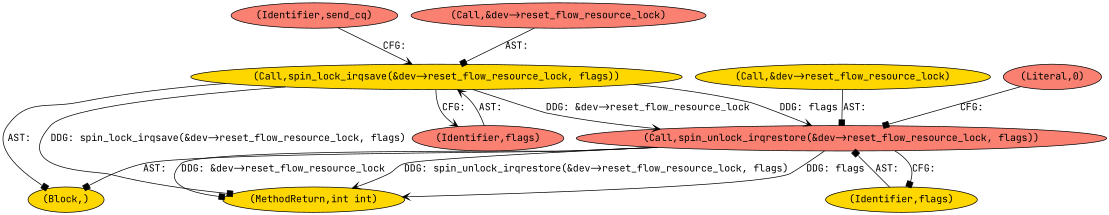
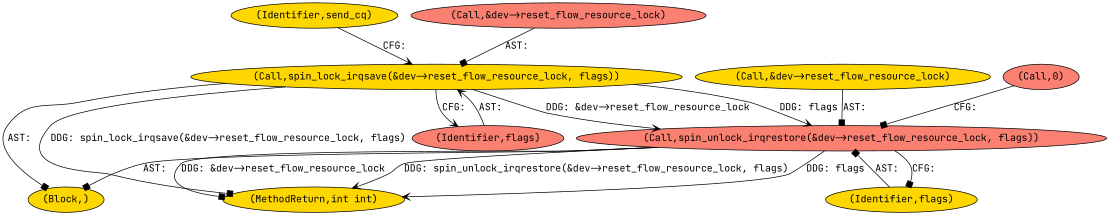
node "(Identifier,send_cq)": fillcolor salmon -> gold
node "(Literal,0)": label "(Literal,0)" -> "(Call,0)"
